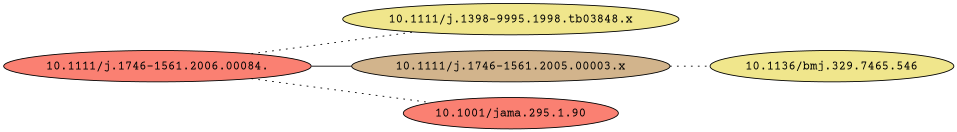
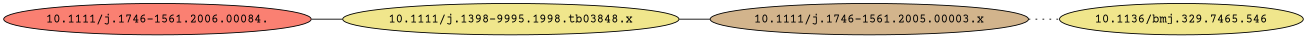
edge "10.1111/j.1398-9995.1998.tb03848.x" -- "10.1111/j.1746-1561.2006.00084.": style dotted -> solid
edge "10.1111/j.1746-1561.2006.00084." -- "10.1111/j.1746-1561.2005.00003.x": now "10.1111/j.1398-9995.1998.tb03848.x" -- "10.1111/j.1746-1561.2005.00003.x"
node "10.1001/jama.295.1.90": removed
